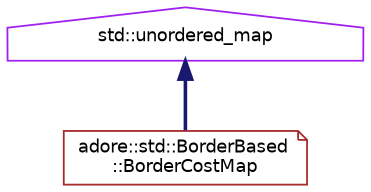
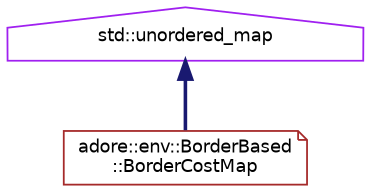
node "adore::std::BorderBased ::BorderCostMap": label "adore::std::BorderBased ::BorderCostMap" -> "adore::env::BorderBased ::BorderCostMap"
